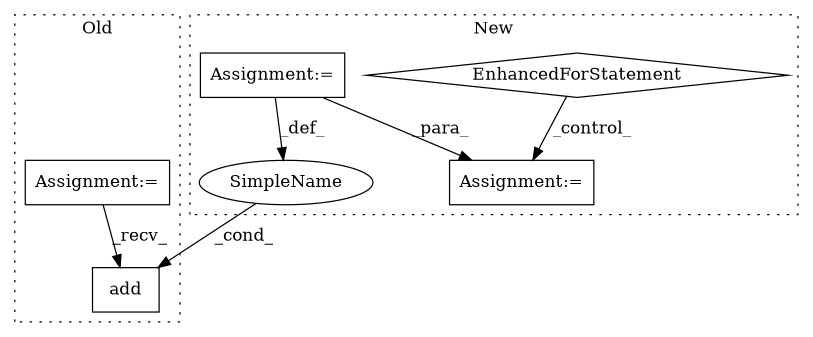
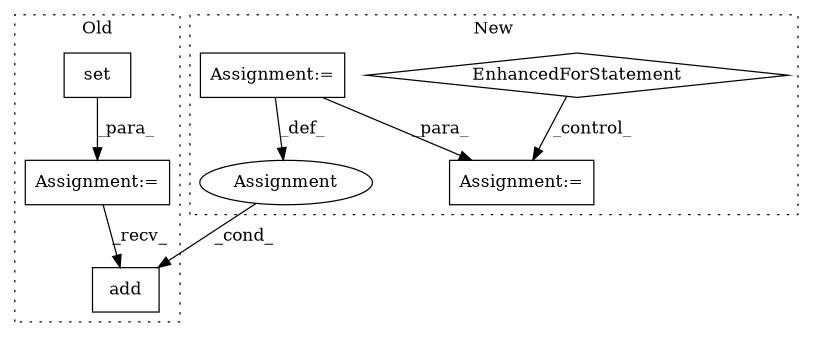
node "set": added
node "SimpleName": label "SimpleName" -> "Assignment"
